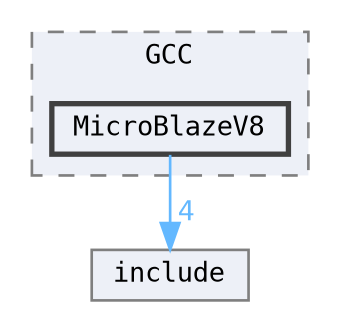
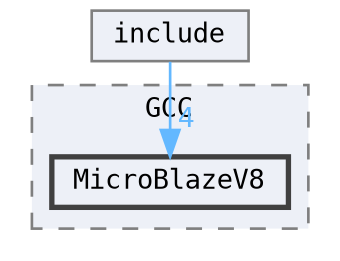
edge "MicroBlazeV8" -> "include": reversed
